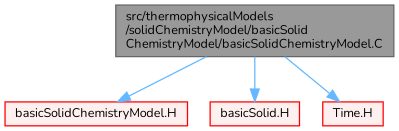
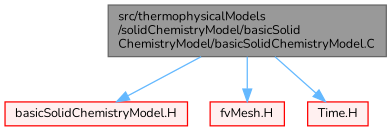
node "basicSolid.H": label "basicSolid.H" -> "fvMesh.H"
